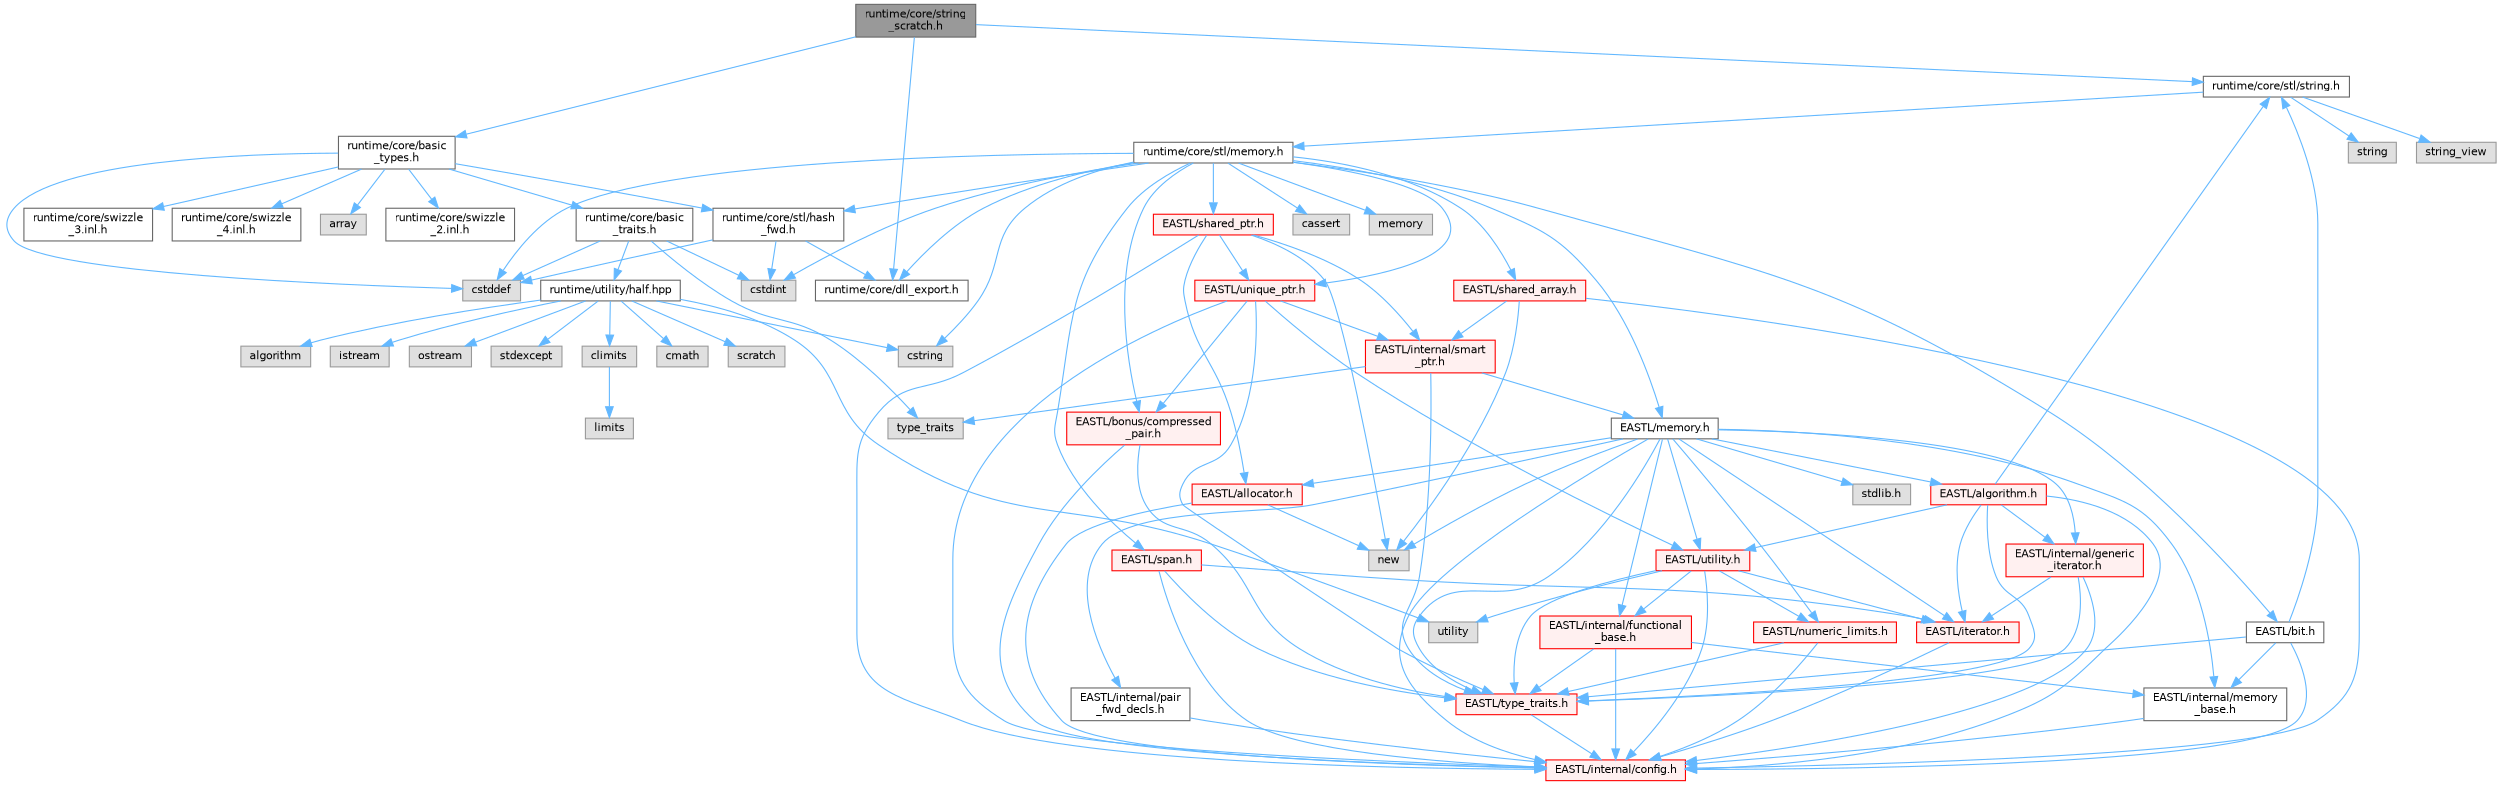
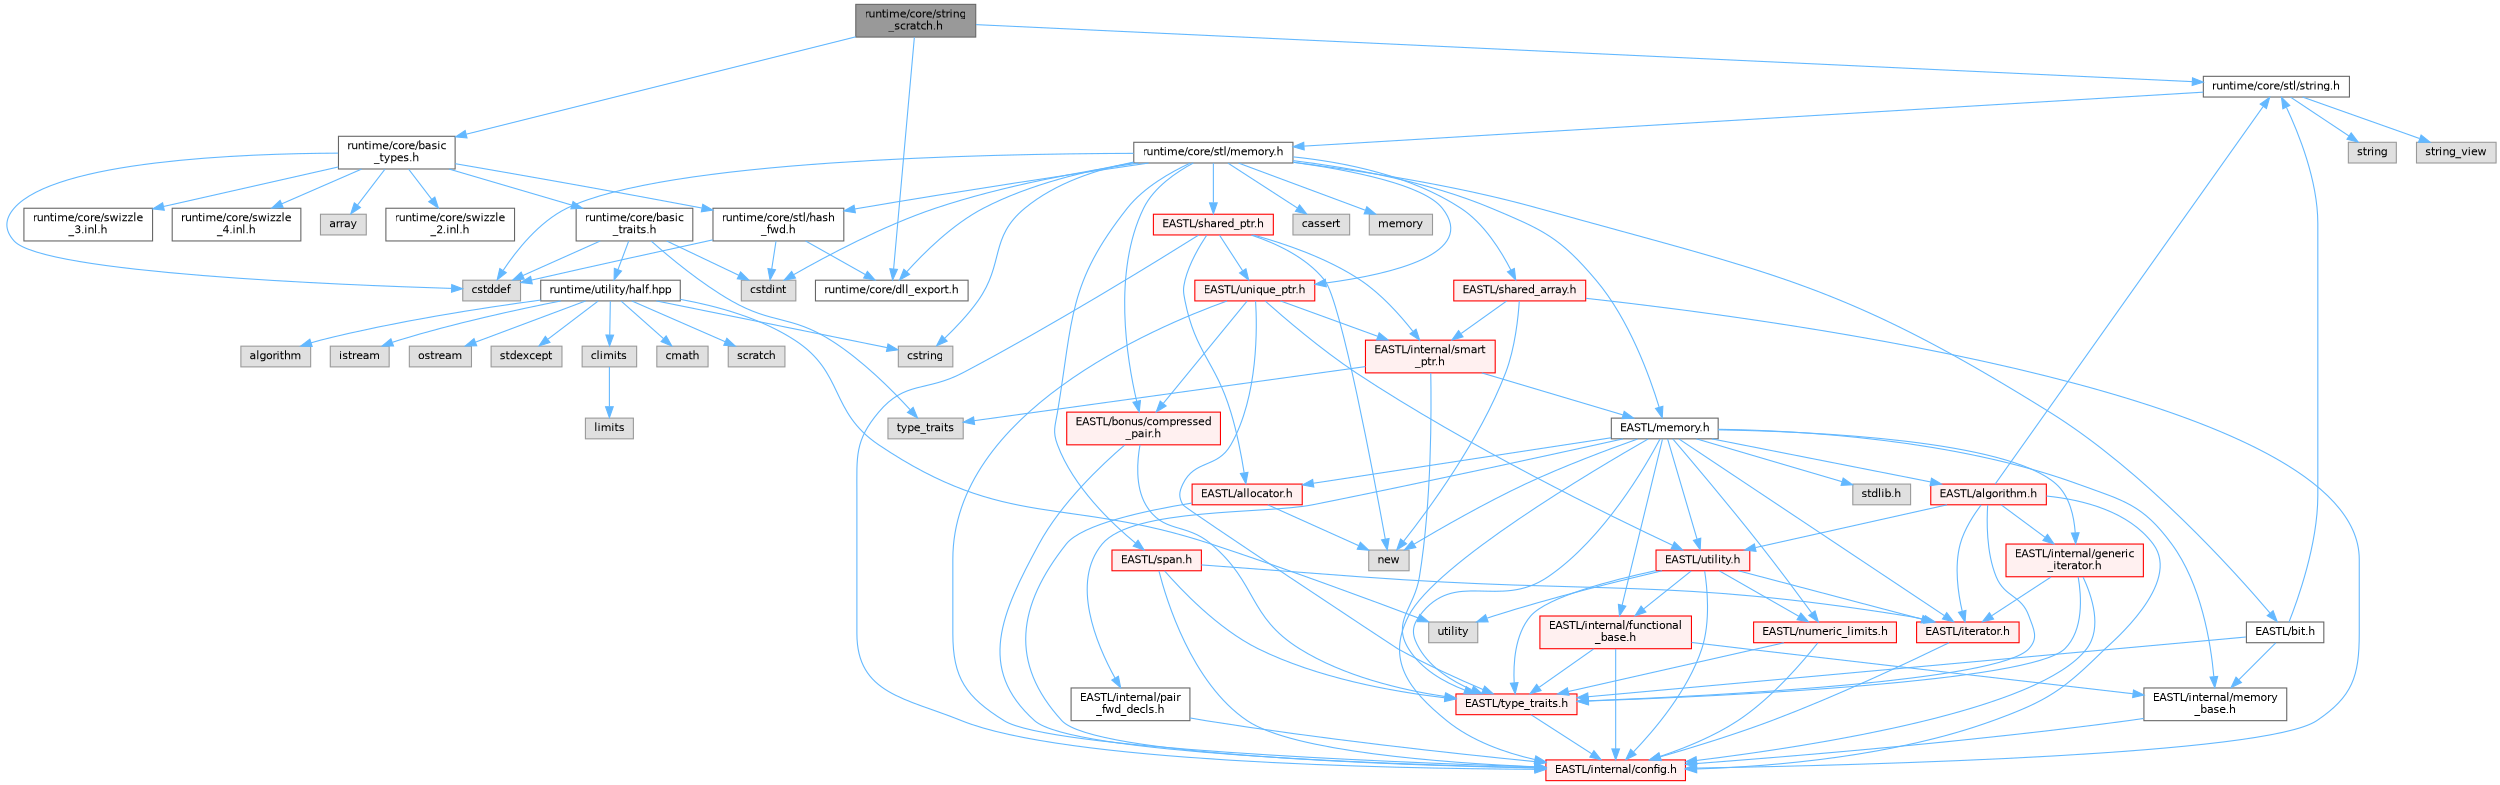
edge "EASTL/bit.h" -> "EASTL/internal/config.h": removed
